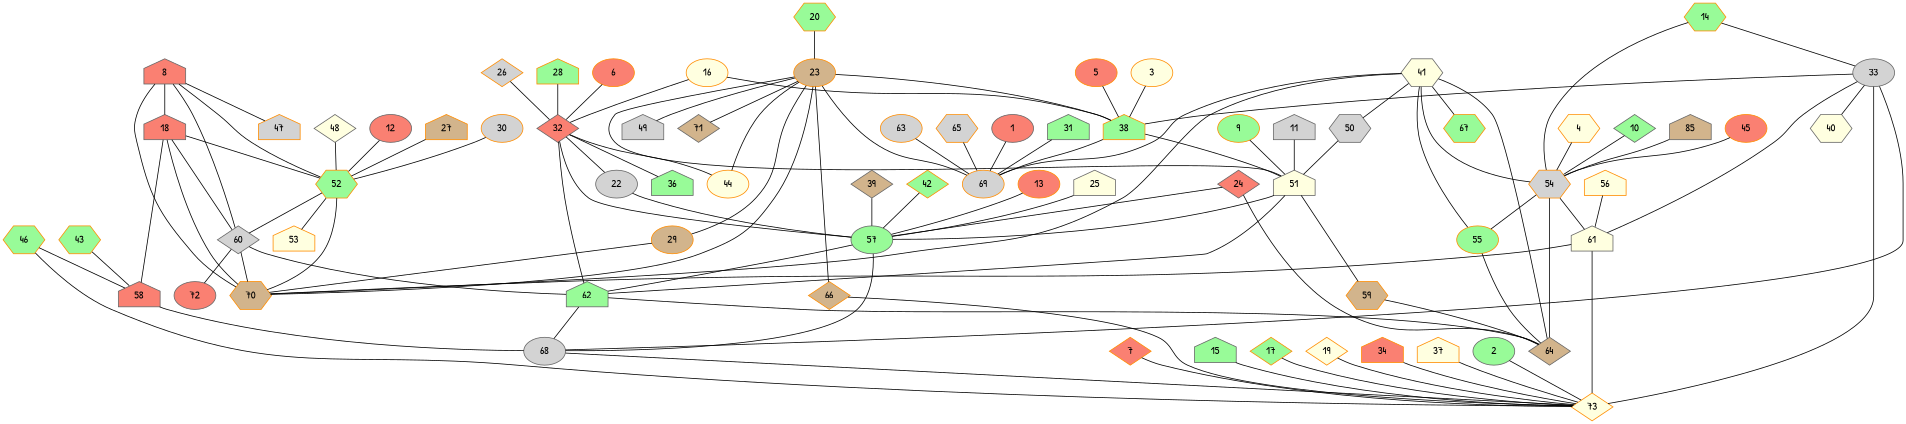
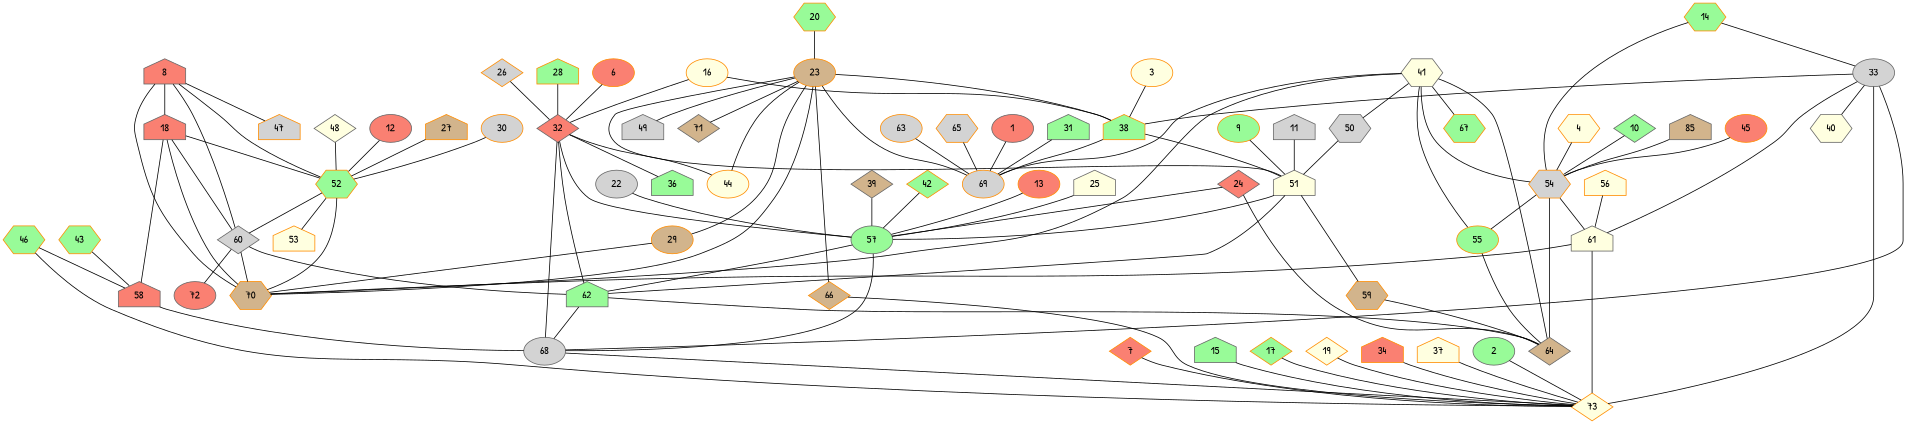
node "5": removed
edge "32" -- "22": now "32" -- "68"
